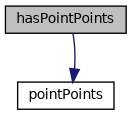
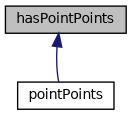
edge "hasPointPoints" -> "pointPoints": reversed
